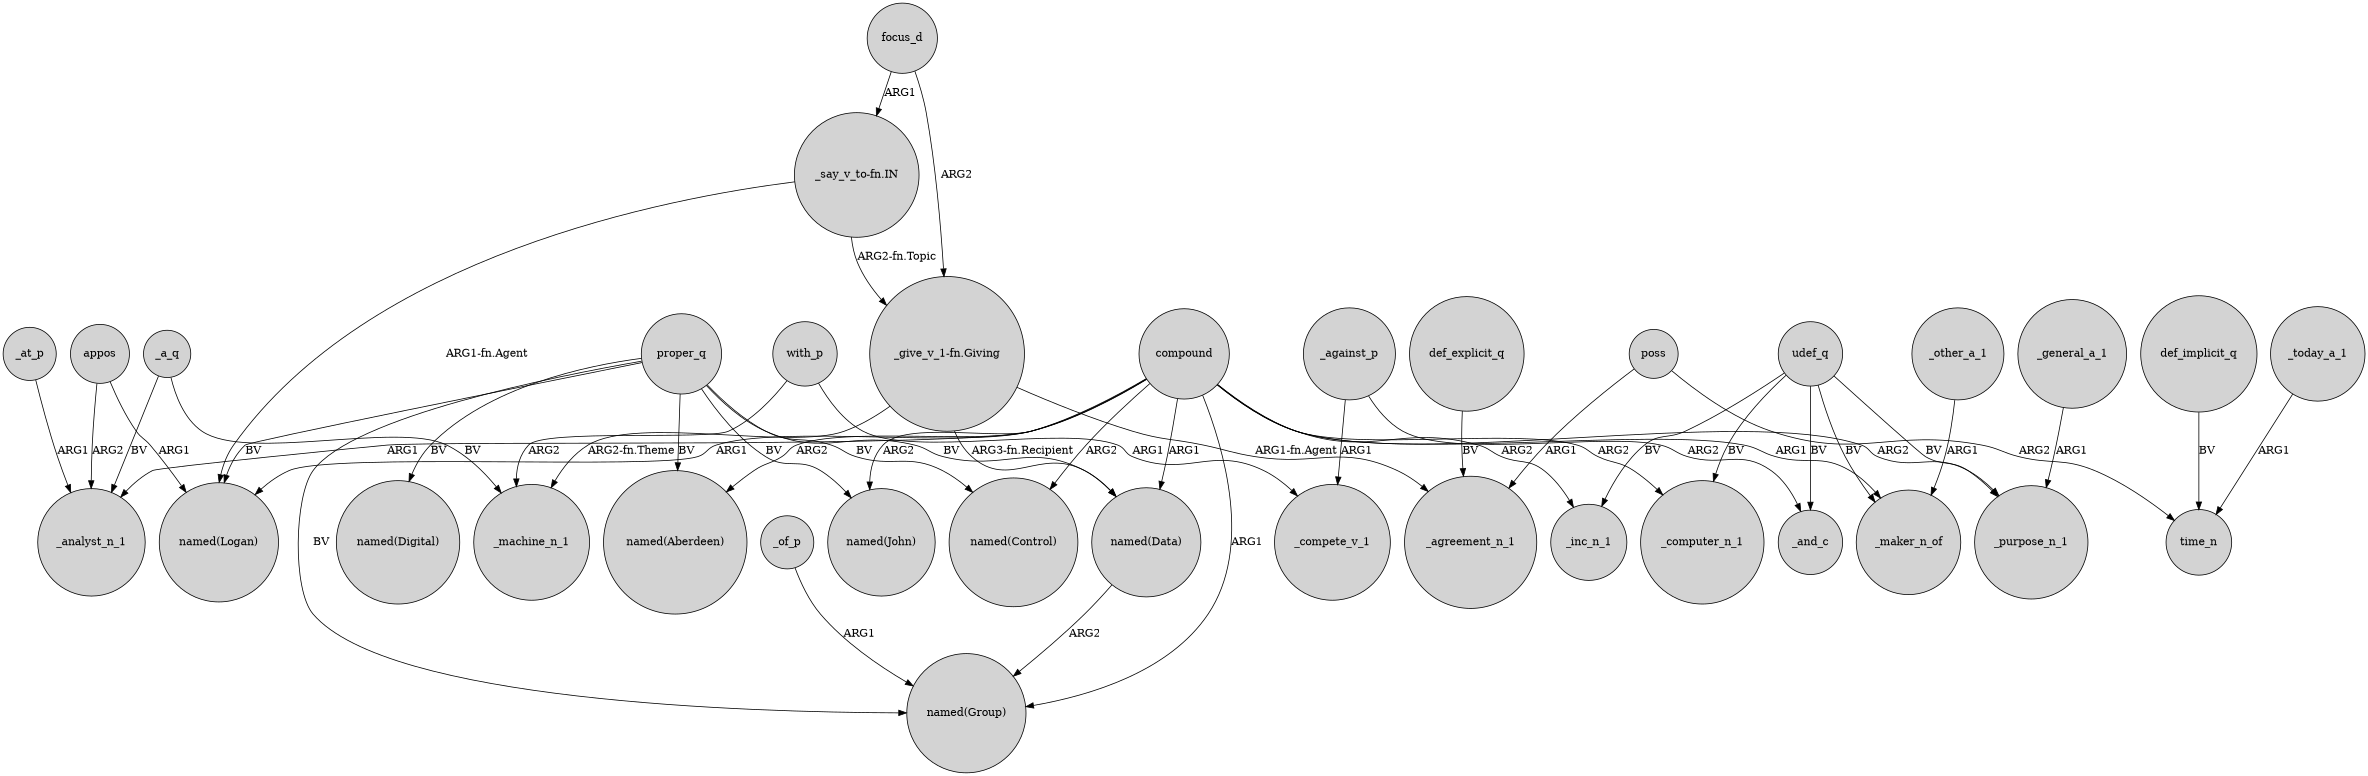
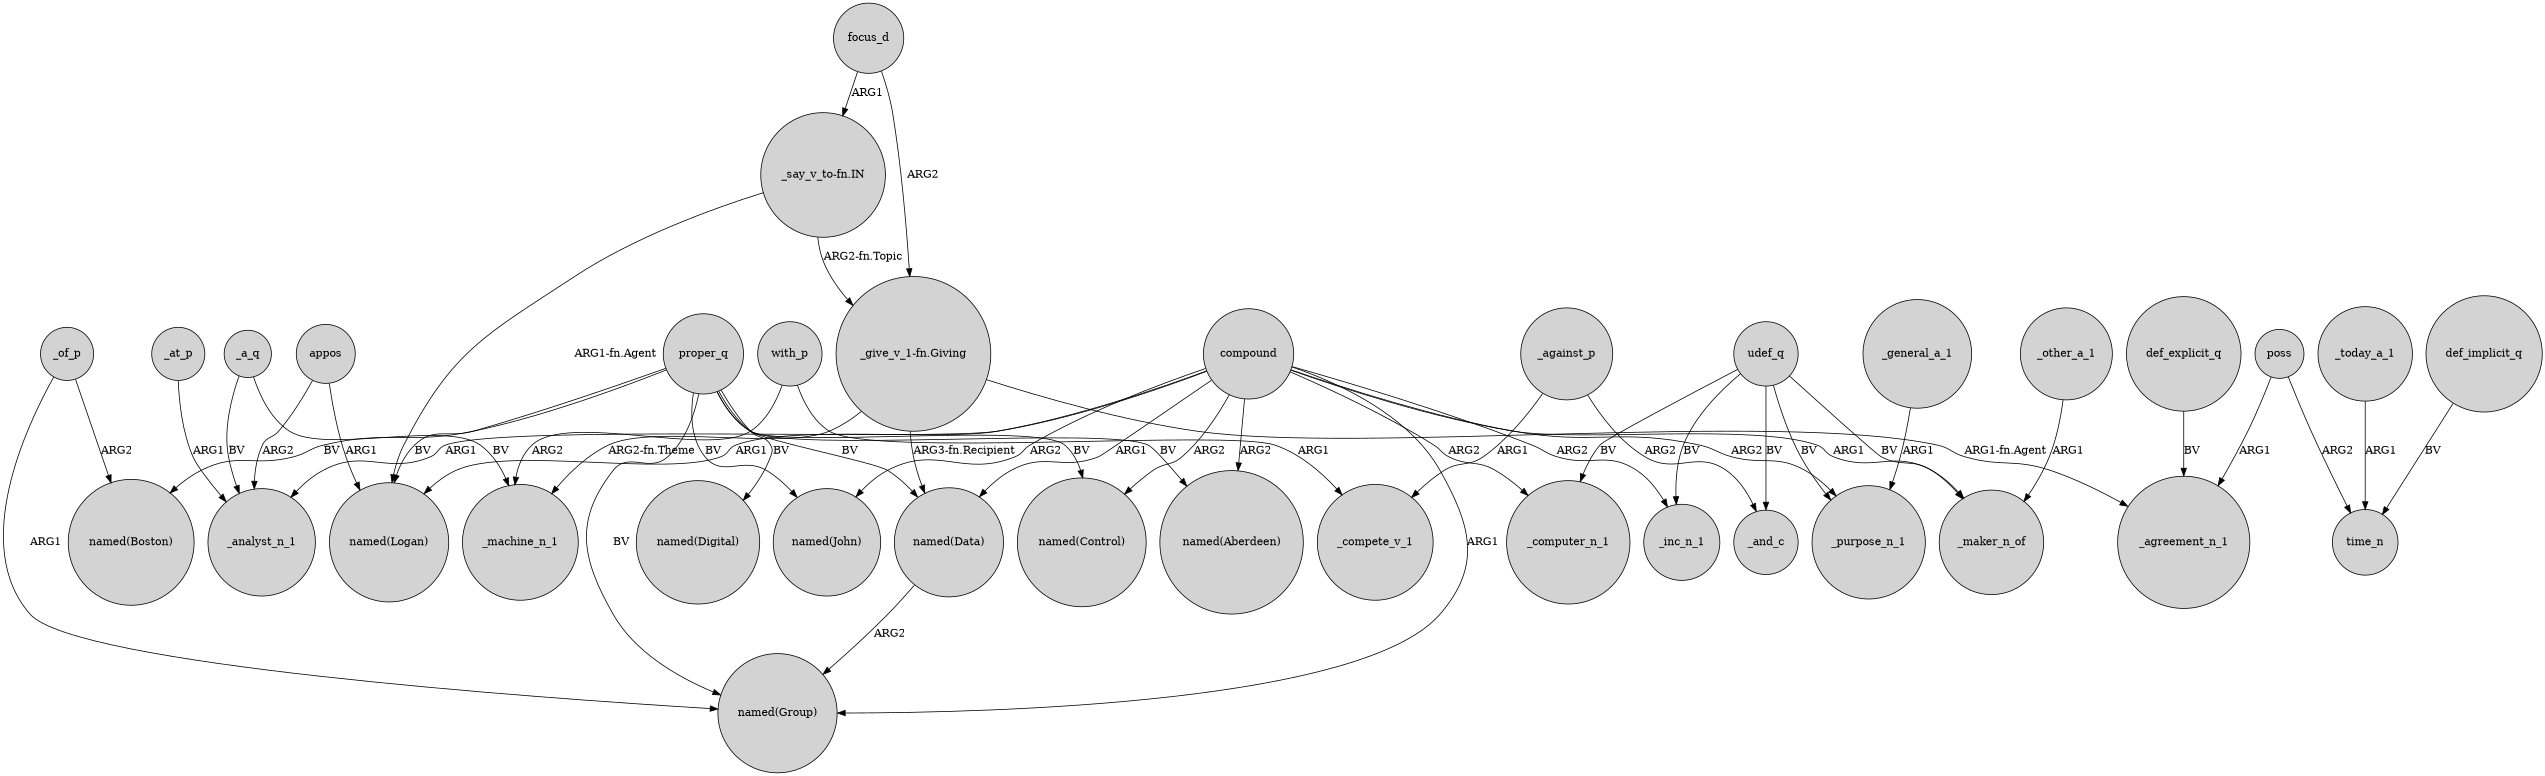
node "named(Boston)": added
